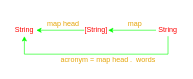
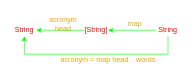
node "map head": label "map head" -> "acronym head"
